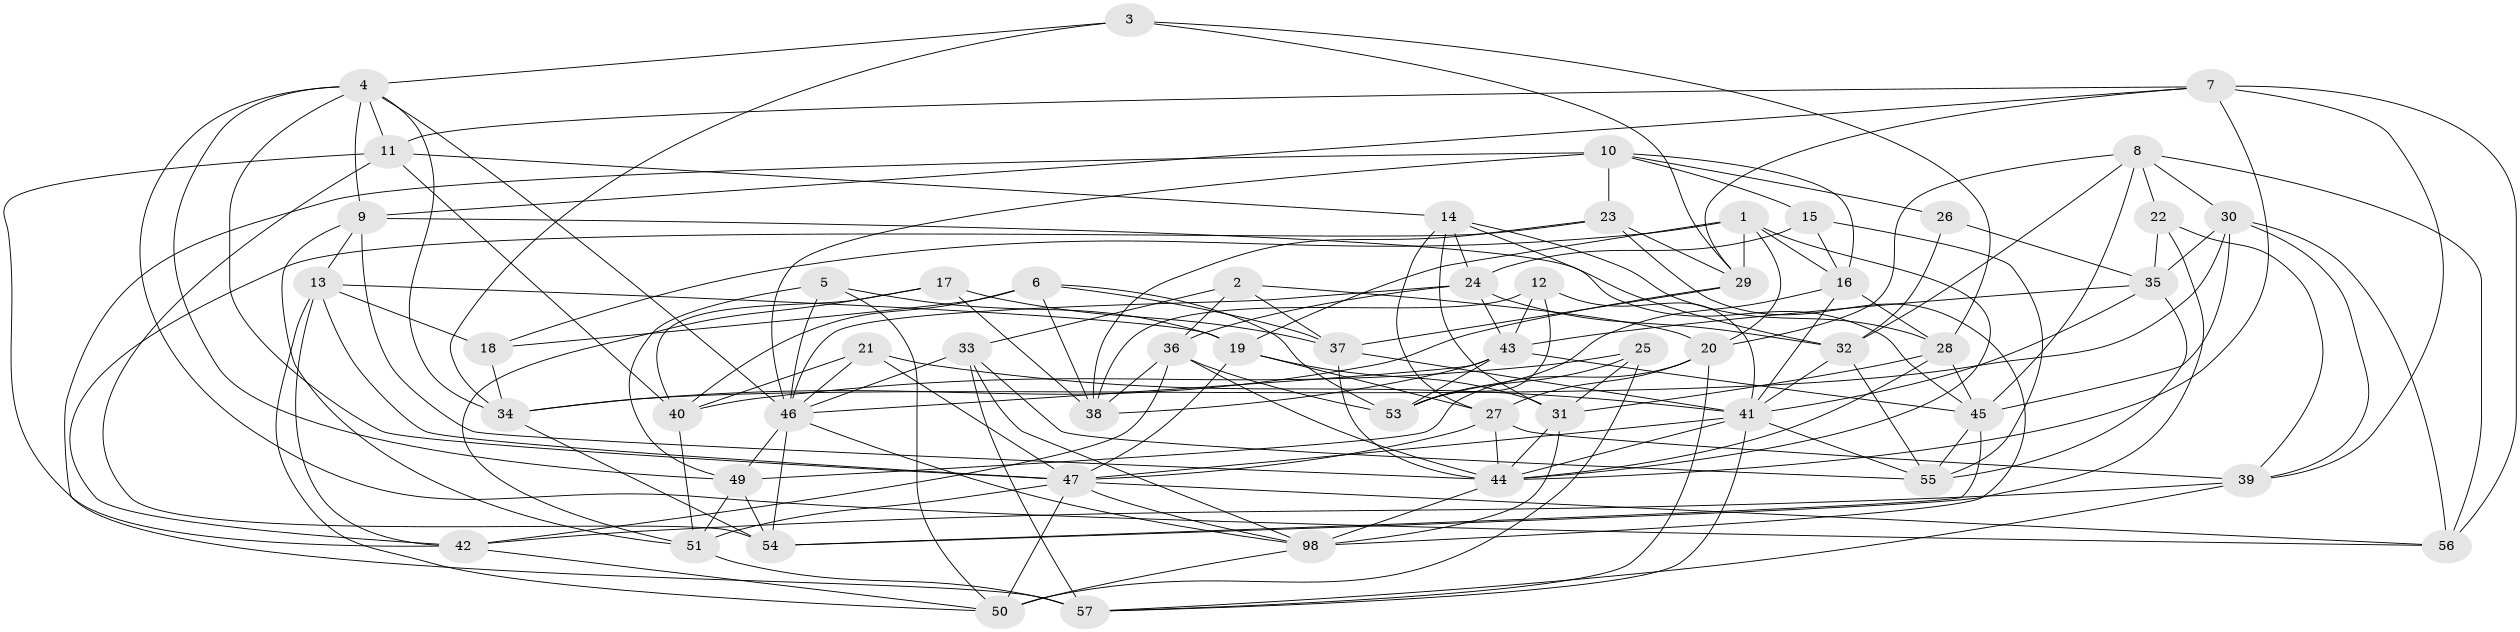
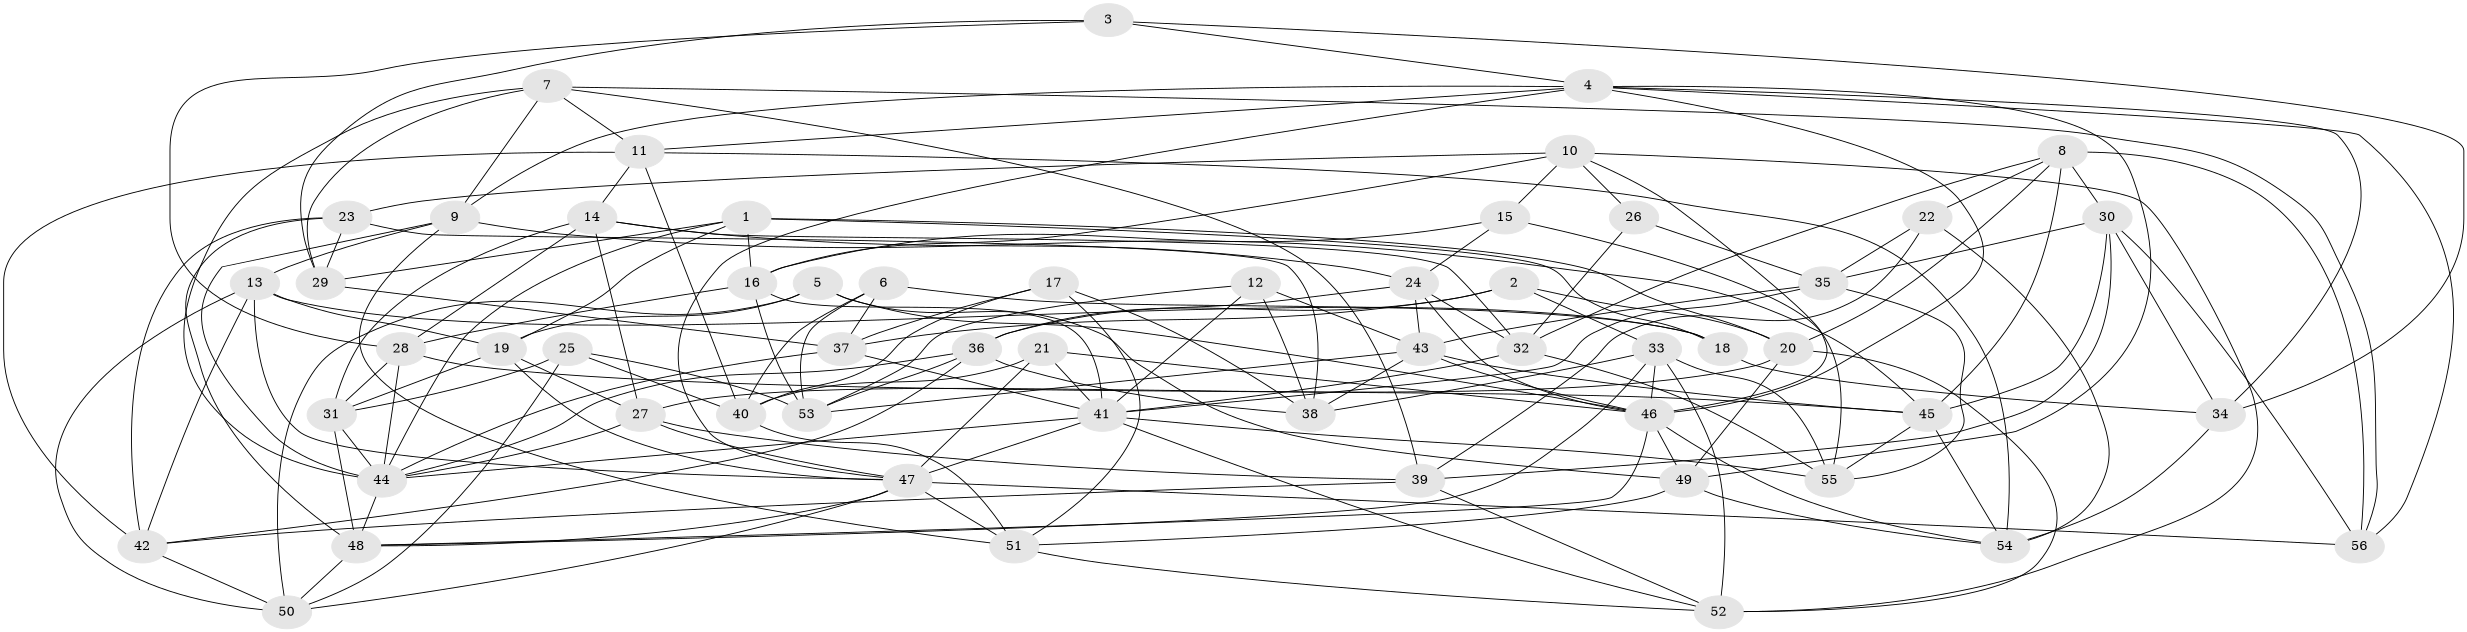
edge "6" -- "38": now "33" -- "38"
edge "29" -- "34": removed
node "98": label "98" -> "48"
node "57": label "57" -> "52"
